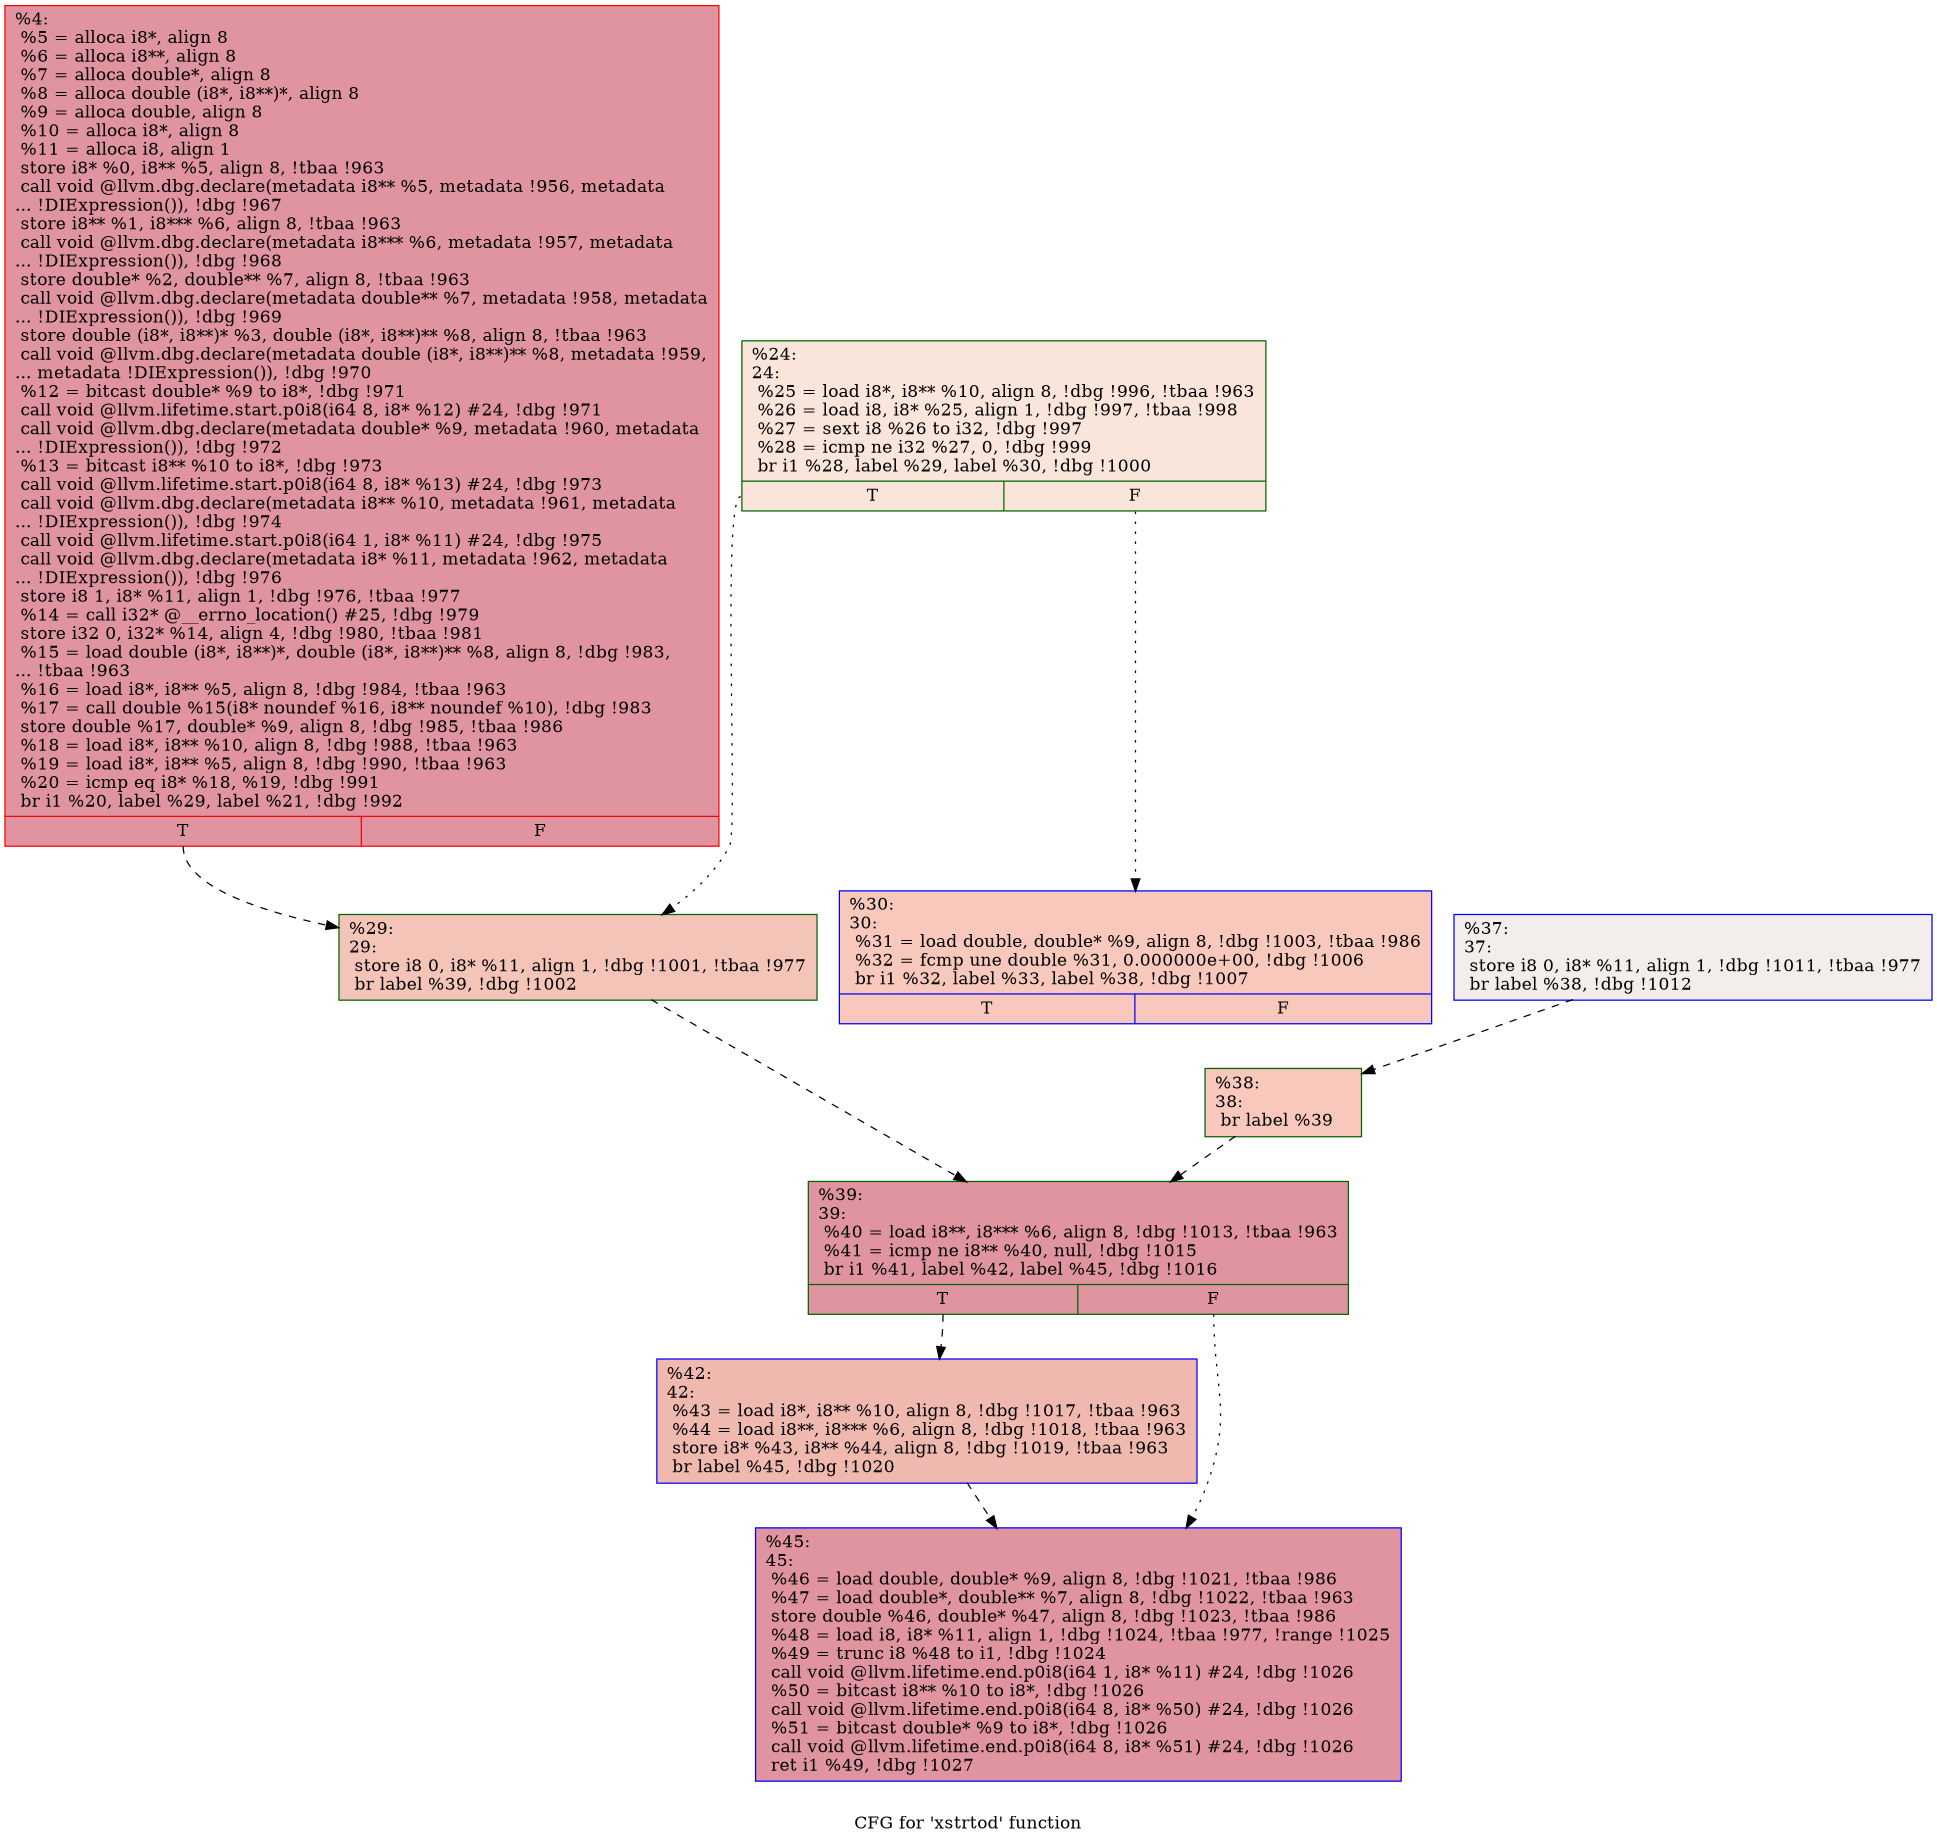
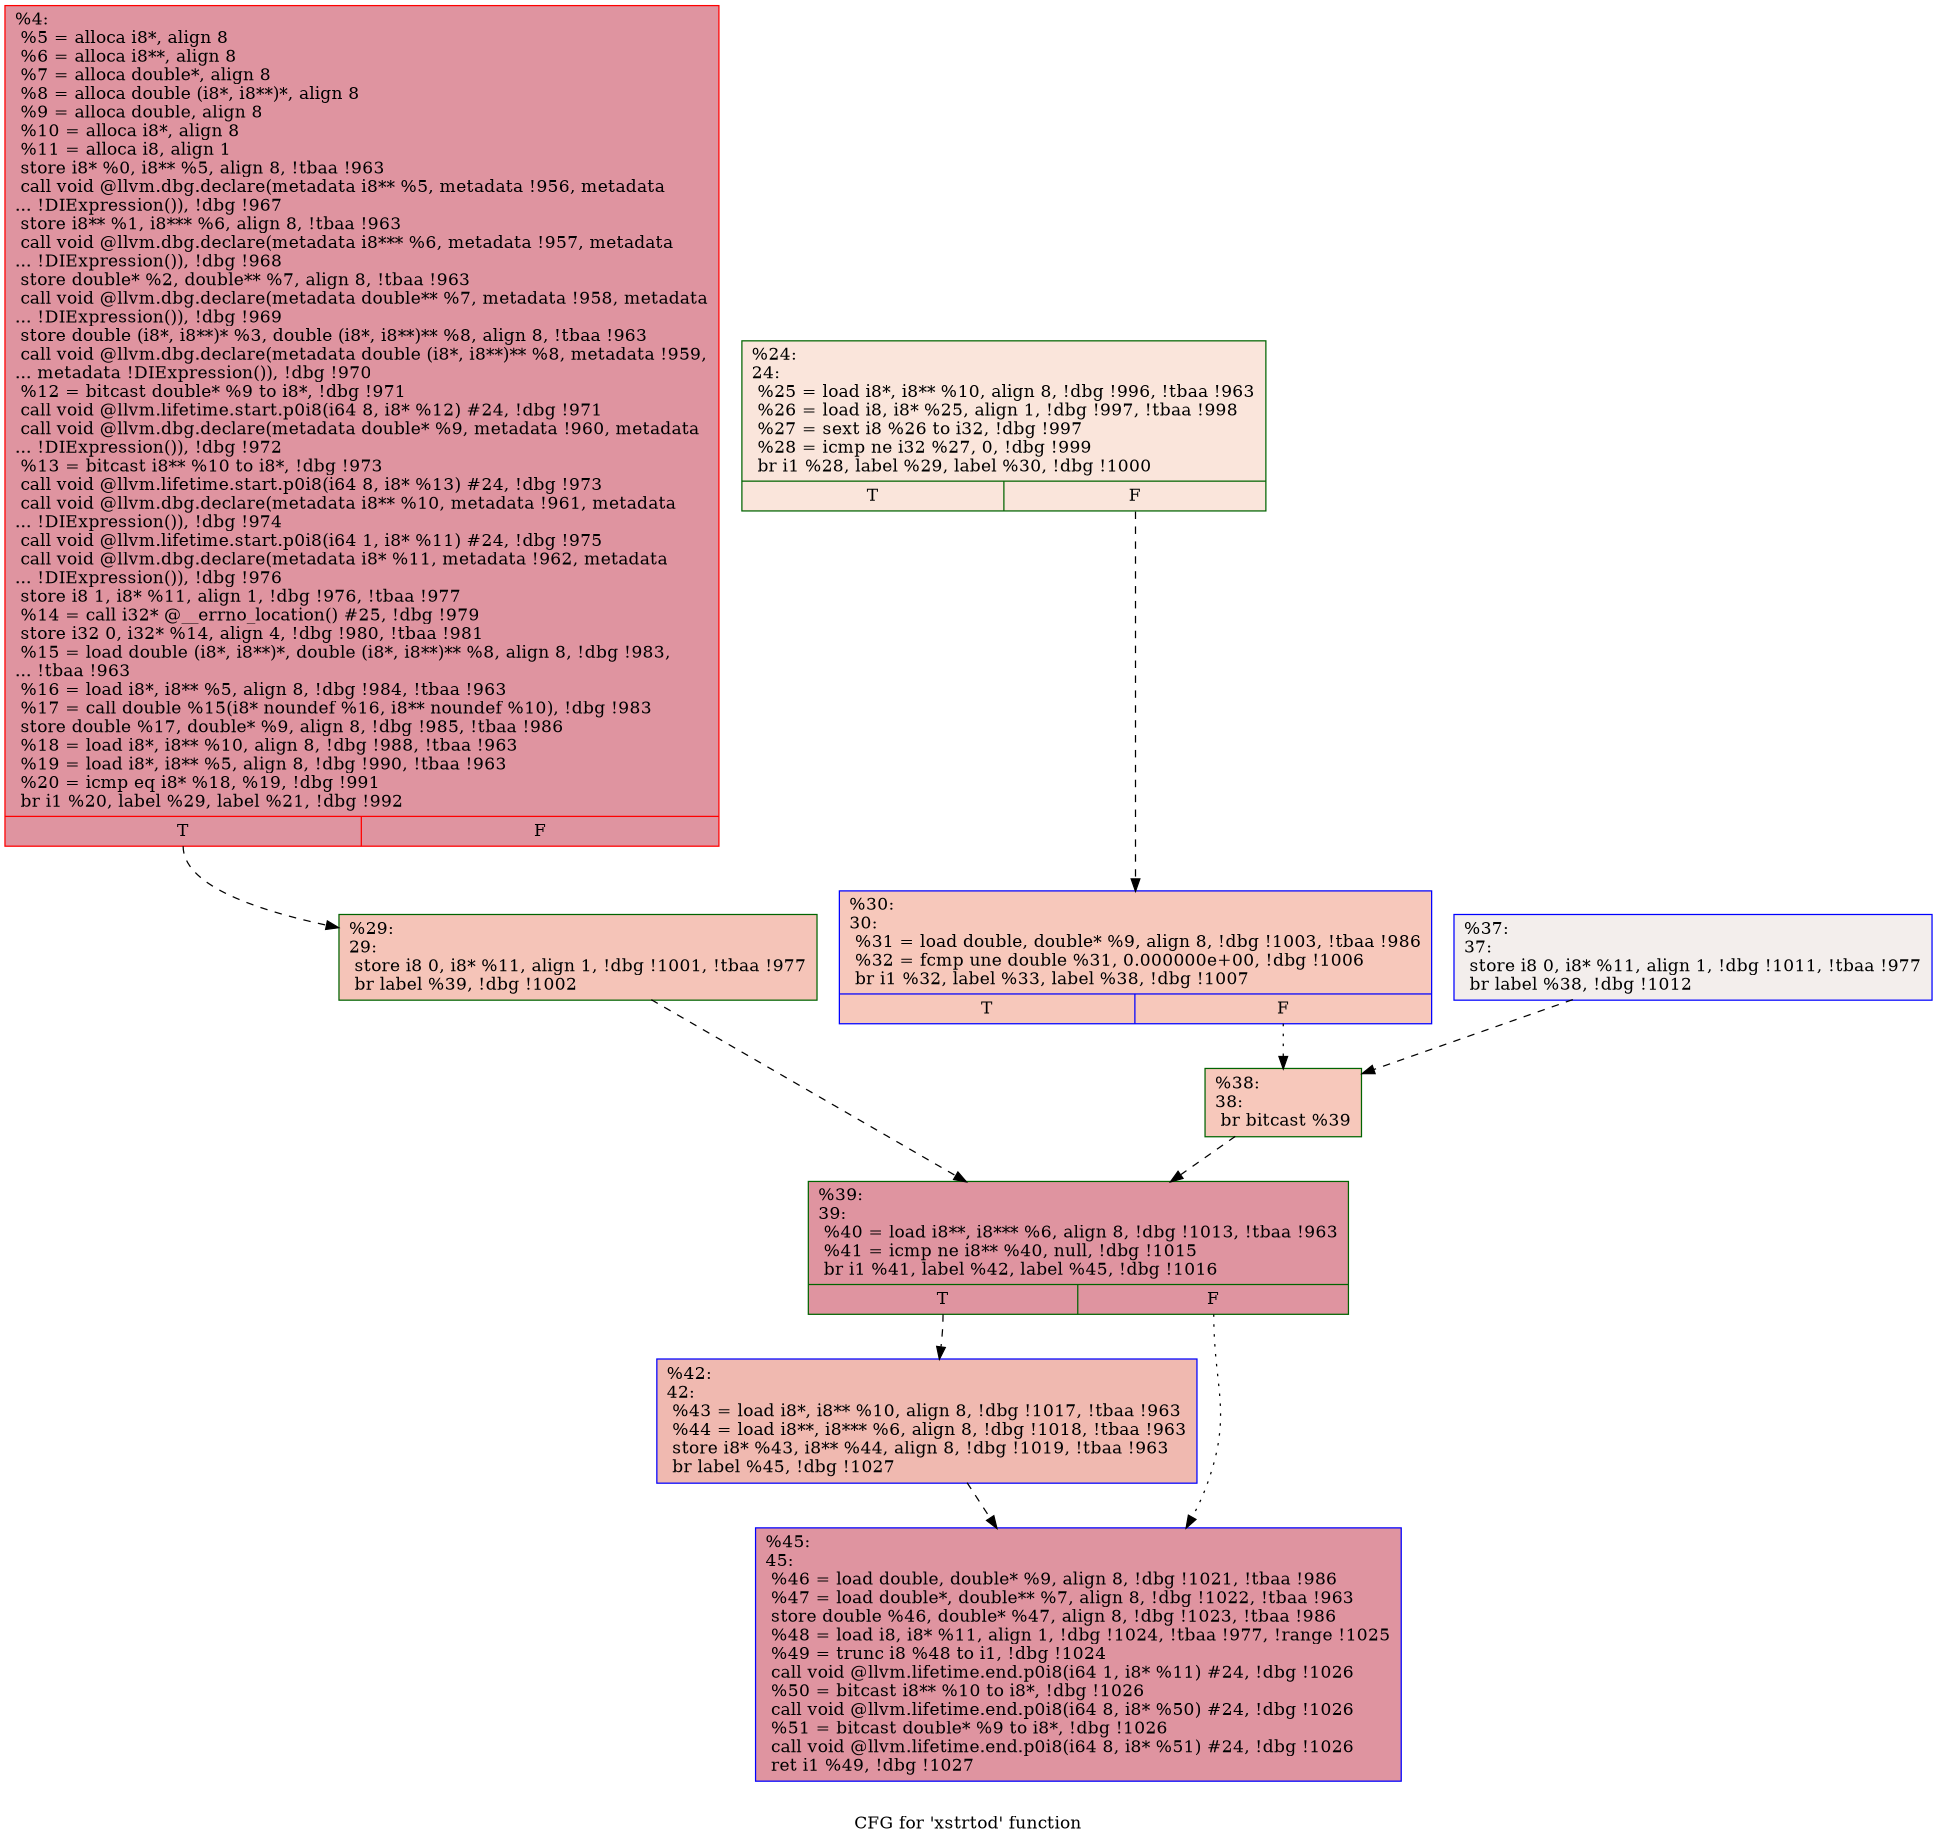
edge "%24:" -> "%30:": style dotted -> dashed
edge "%24:" -> "%29:": removed
edge "%30:" -> "%38:": added
node "%38:": text "br label %39" -> "br bitcast %39"
node "%42:": text "br label %45, !dbg !1020" -> "br label %45, !dbg !1027"
